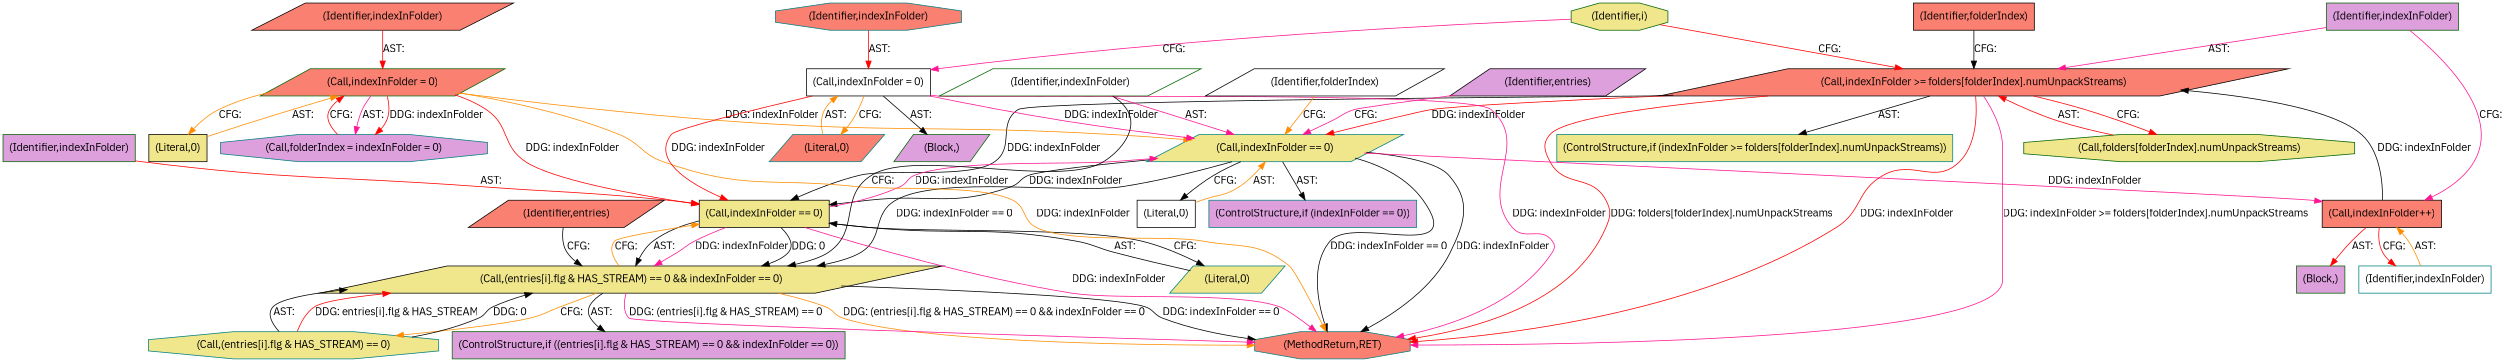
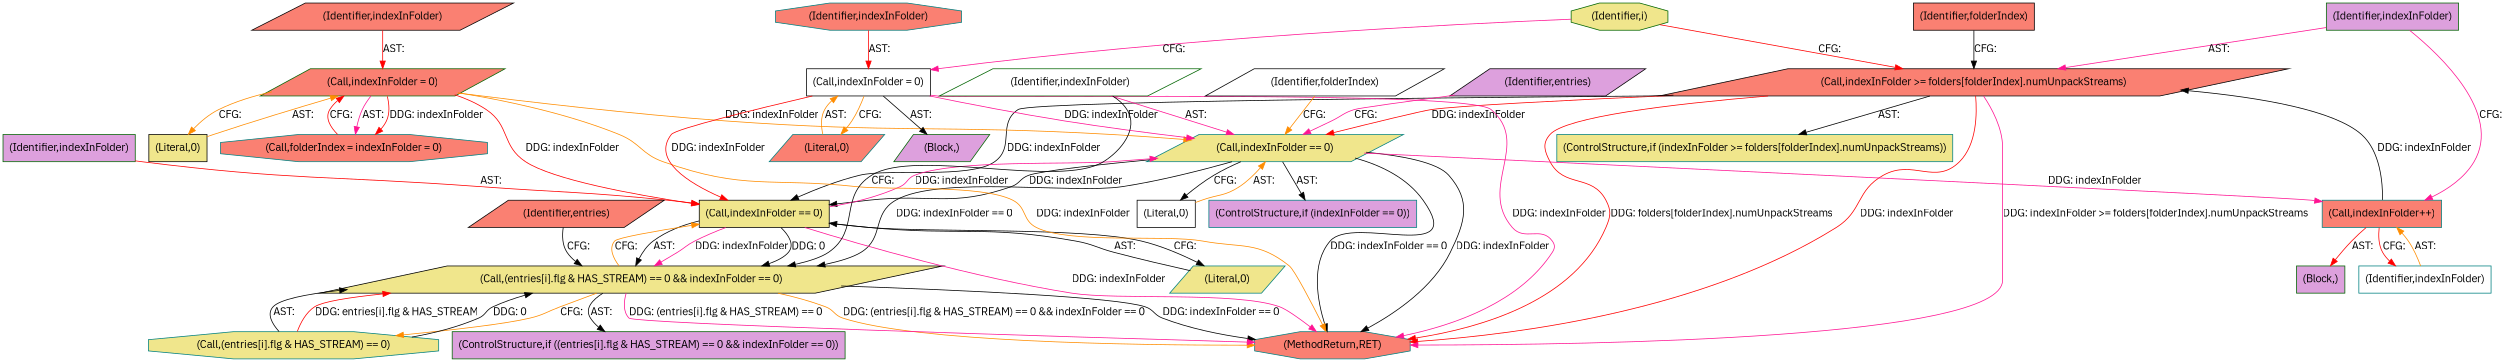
node "(Call,folderIndex = indexInFolder = 0)": fillcolor plum -> salmon
node "(Call,folders[folderIndex].numUnpackStreams)": removed
node "(Call,indexInFolder++)": color black -> teal
